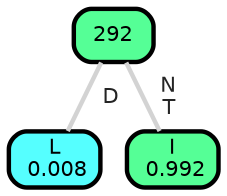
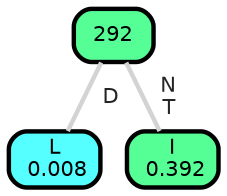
node "I 0.992": label "I 0.992" -> "I 0.392"
